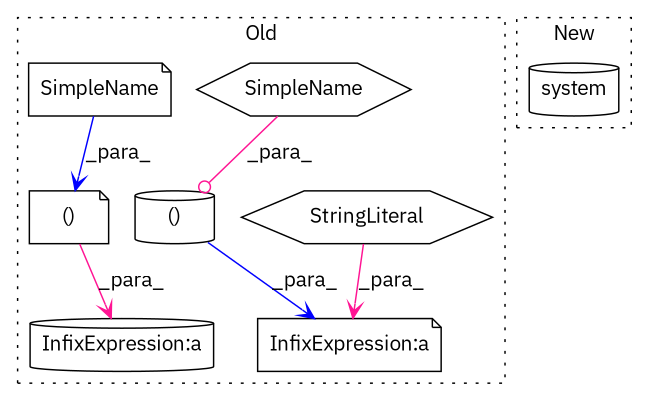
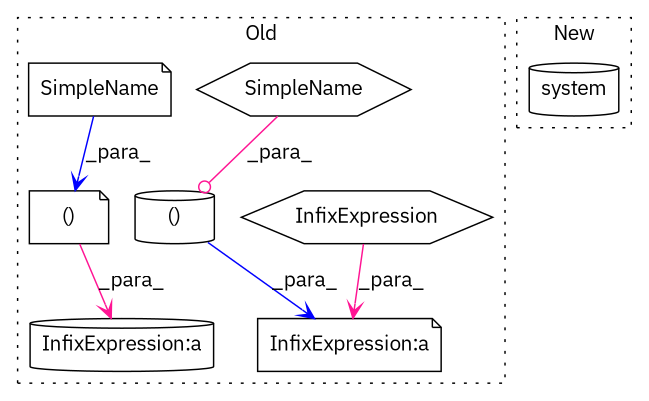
node "StringLiteral": label "StringLiteral" -> "InfixExpression"
